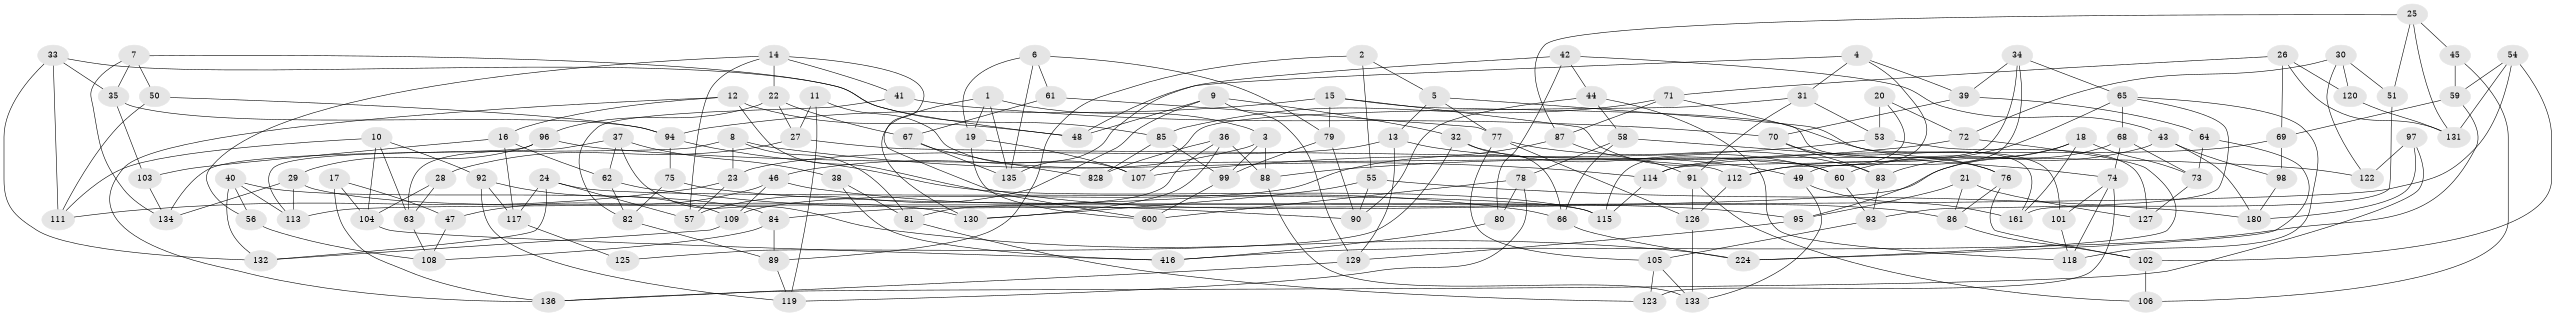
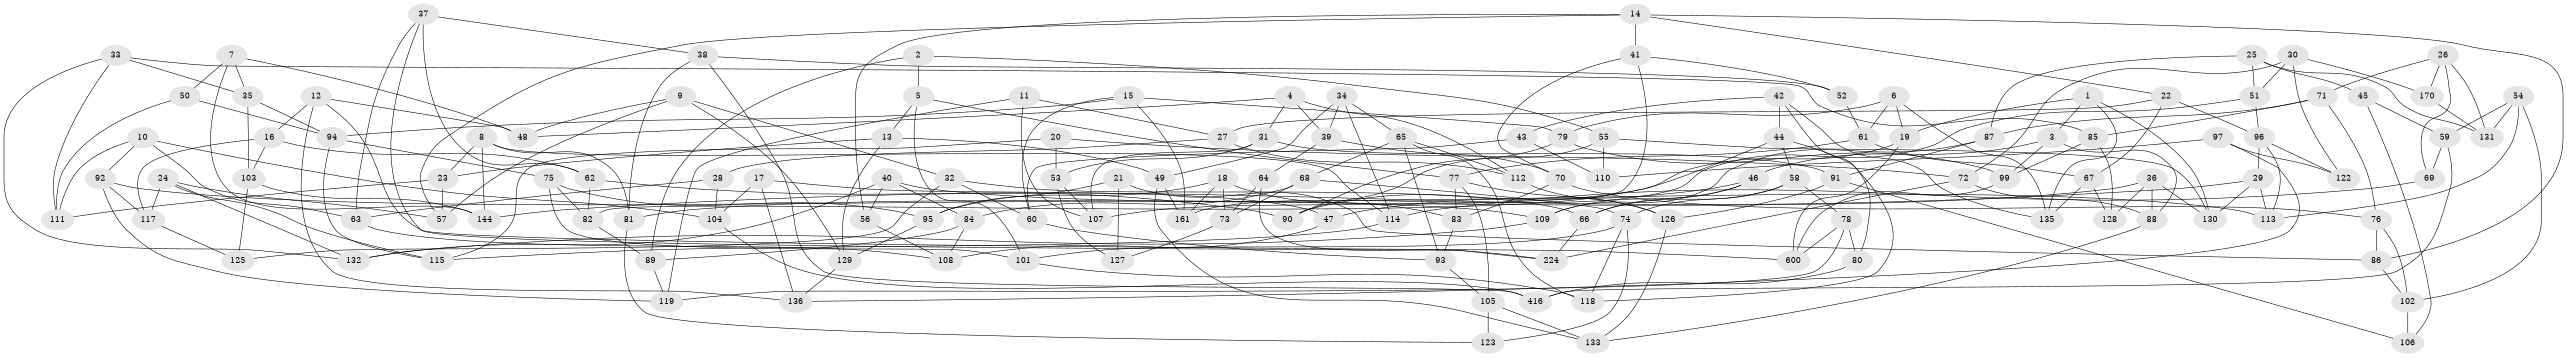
node "52": added
node "120": label "120" -> "170"
edge "51" -- "96": added
node "828": label "828" -> "128"
node "98": removed
node "134": label "134" -> "144"
edge "103" -- "125": added
node "180": label "180" -> "110"
edge "75" -- "101": added
